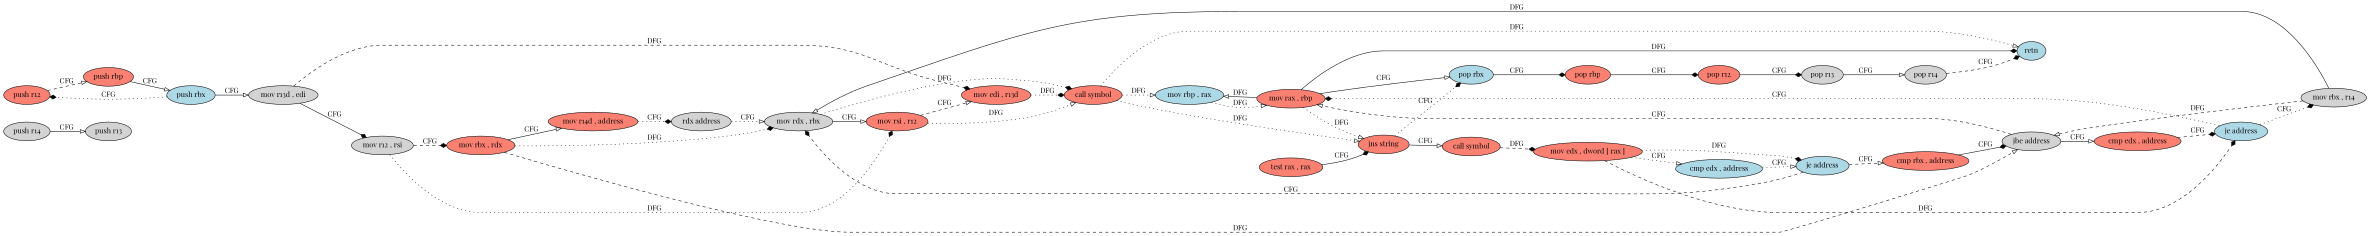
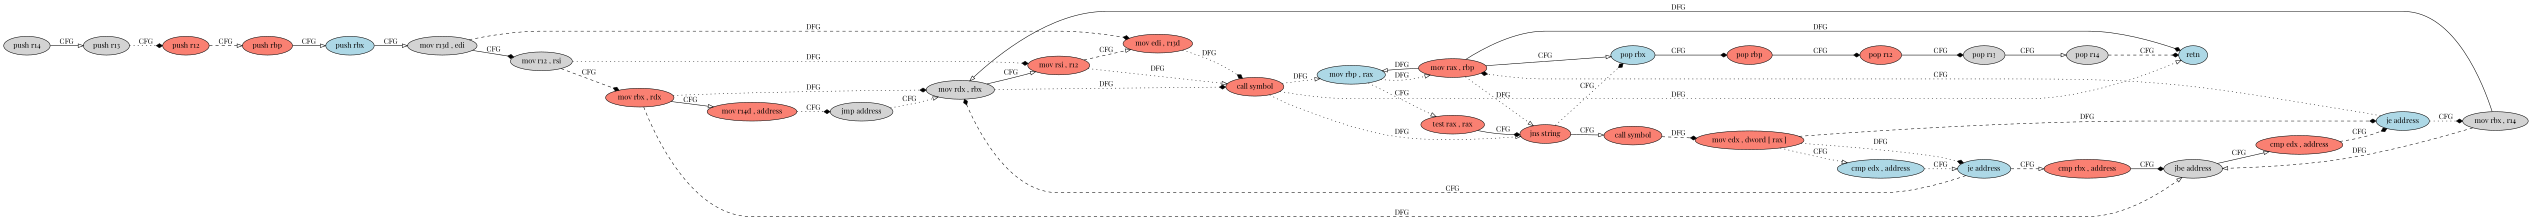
edge "mov rbp , rax" -> "test rax , rax": added, label "CFG"
edge "push rbx" -> "push r12": now "push r13" -> "push r12"
edge "jbe address" -> "mov rax , rbp": removed, label "CFG"
node "rdx address": label "rdx address" -> "jmp address"
